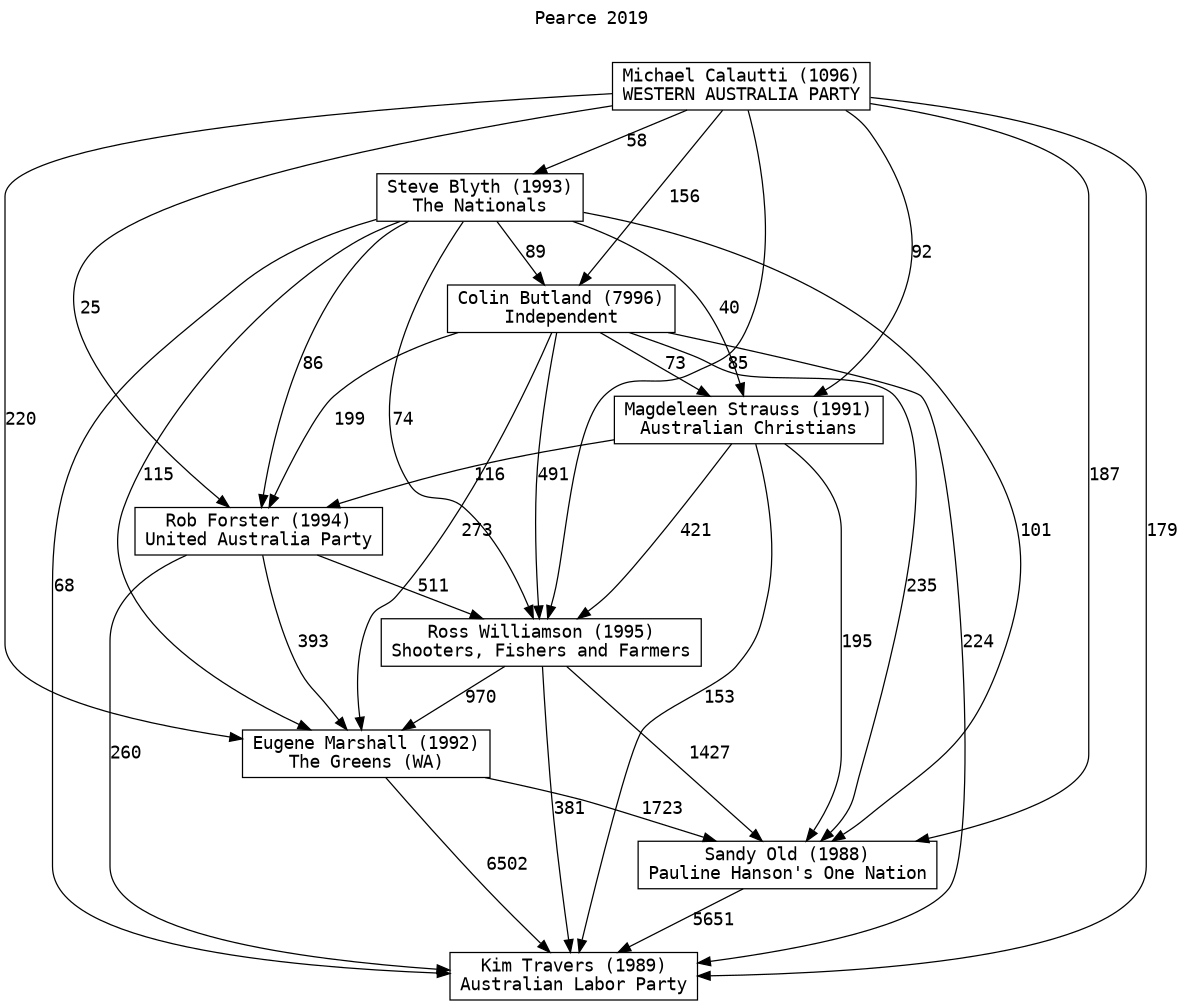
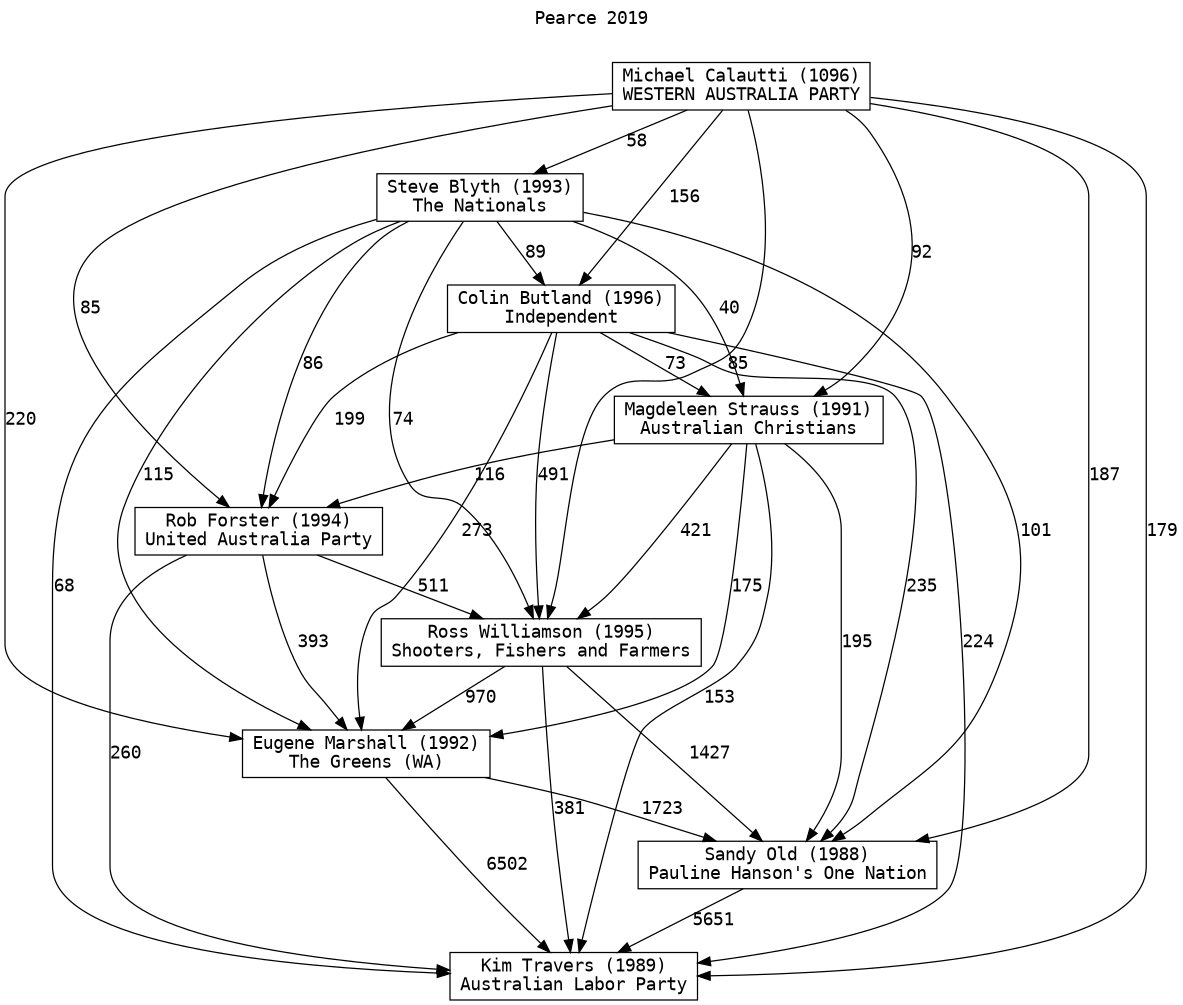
edge "Michael Calautti (1096) WESTERN AUSTRALIA PARTY" -> "Rob Forster (1994) United Australia Party": label "25" -> "85"
node "Colin Butland (7996) Independent": label "Colin Butland (7996) Independent" -> "Colin Butland (1996) Independent"
edge "Magdeleen Strauss (1991) Australian Christians" -> "Eugene Marshall (1992) The Greens (WA)": added, label "175"
